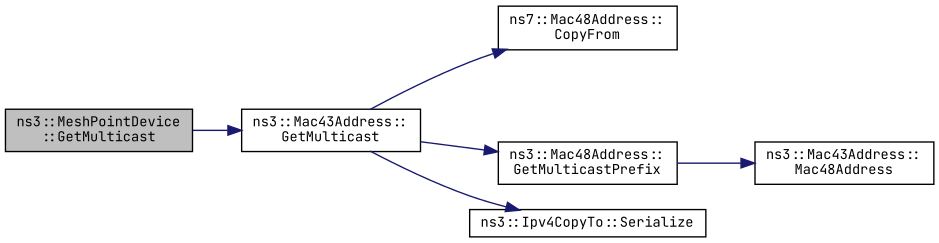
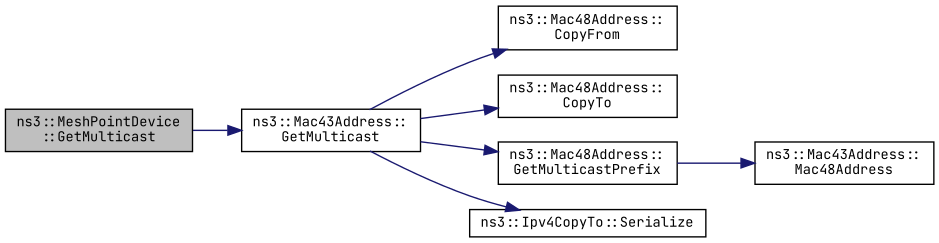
node "ns7::Mac48Address:: CopyFrom": label "ns7::Mac48Address:: CopyFrom" -> "ns3::Mac48Address:: CopyFrom"
node "ns3::Mac48Address:: CopyTo": added
